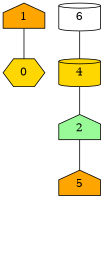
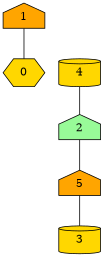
node "6": removed
node "3": added
